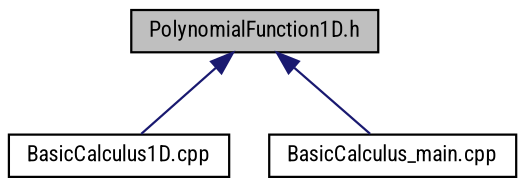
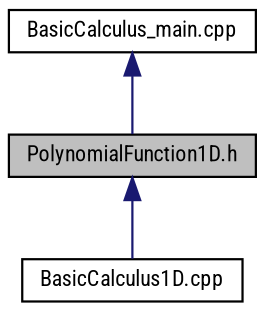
edge "BasicCalculus_main.cpp" -> "PolynomialFunction1D.h": reversed
